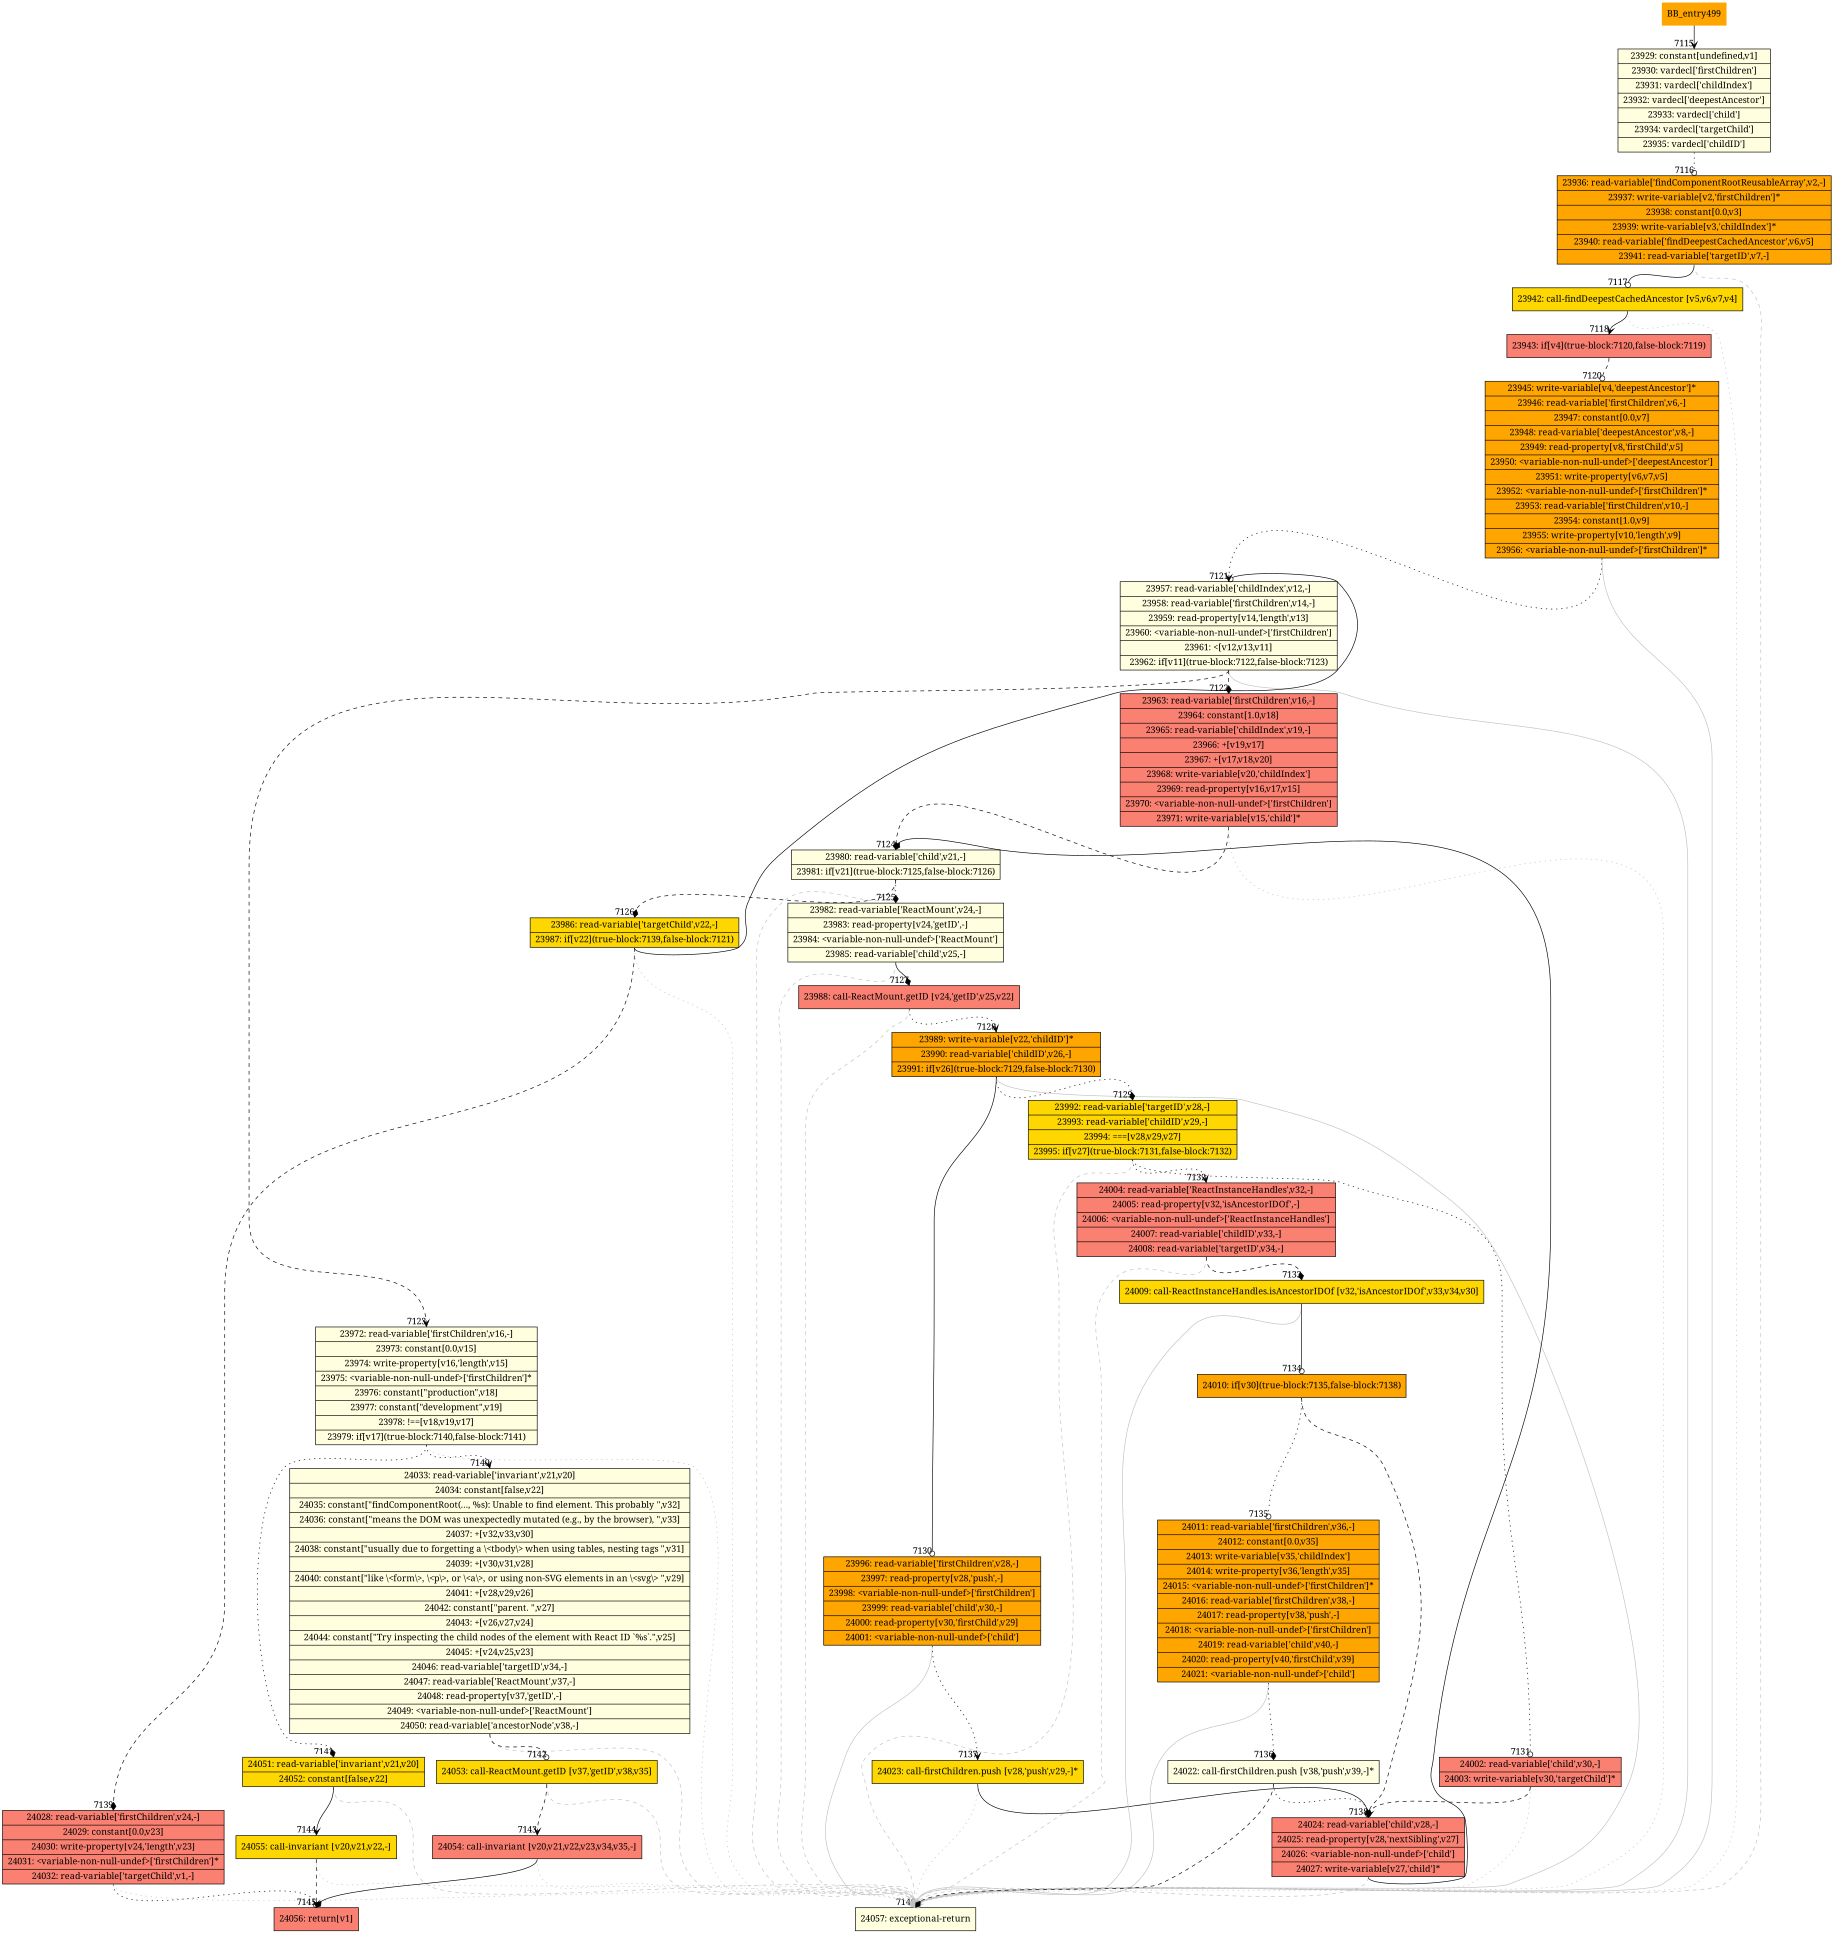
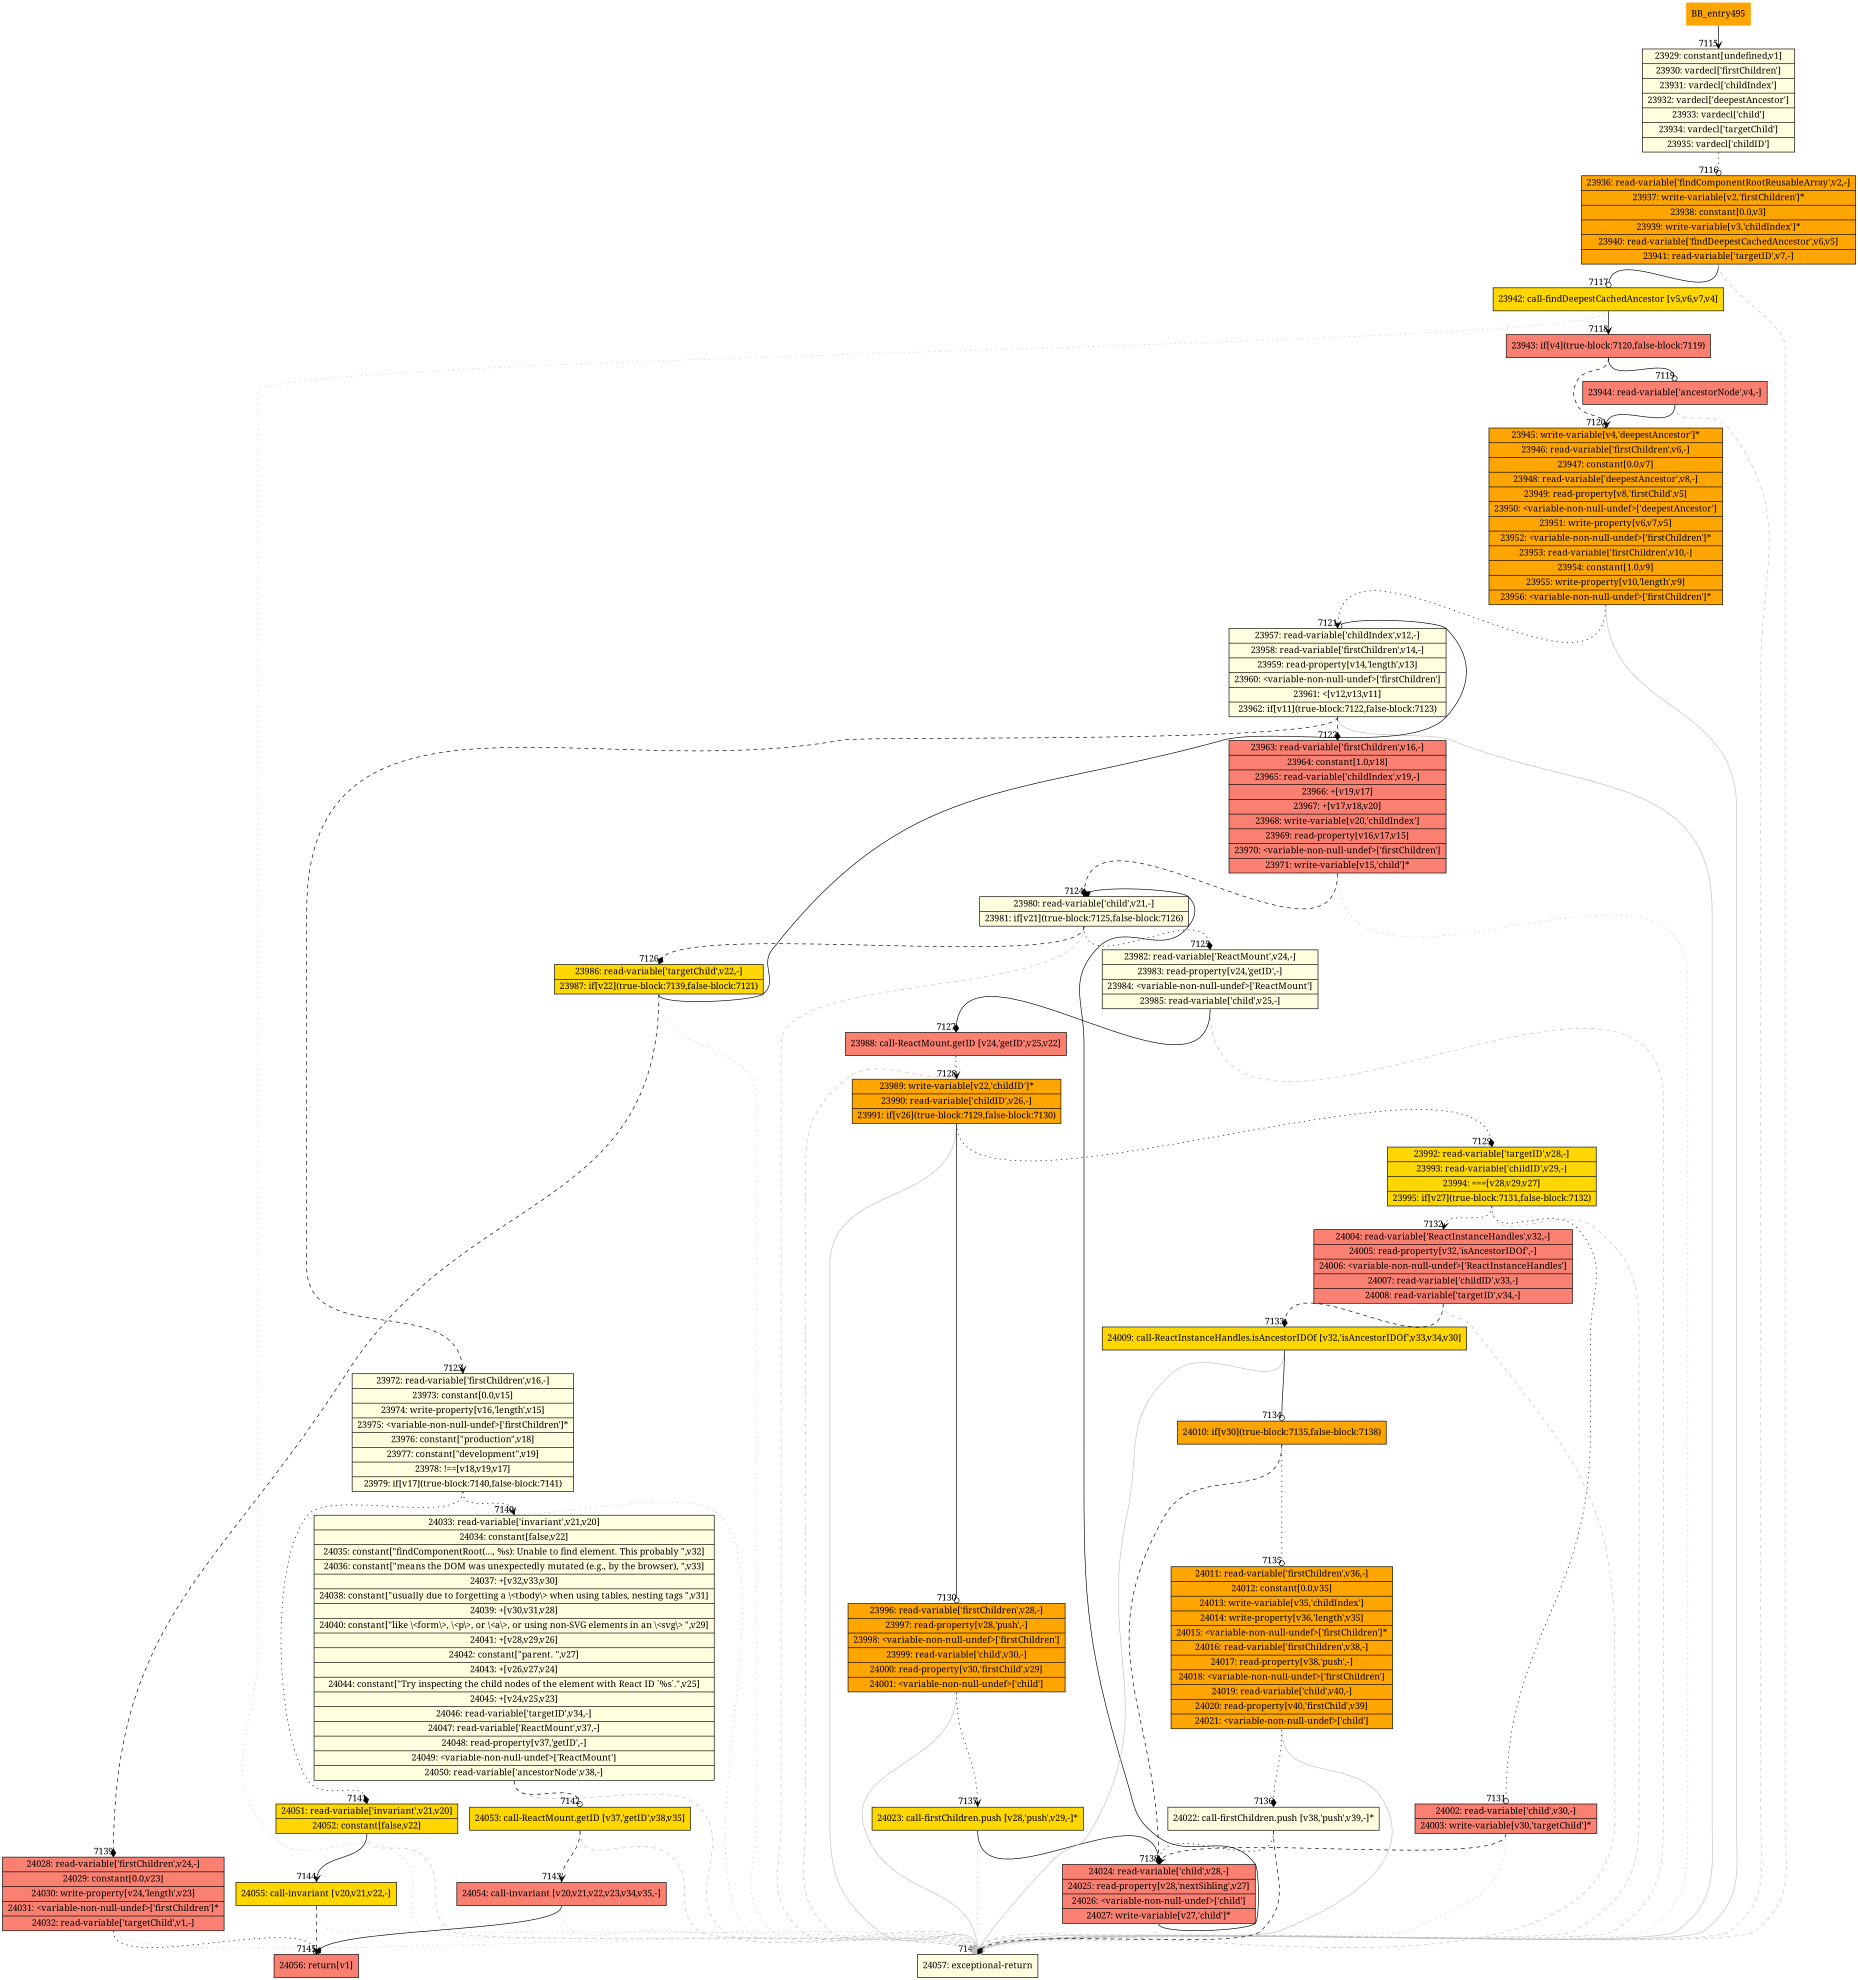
node "BB_entry499": label "BB_entry499" -> "BB_entry495"
node "23944: read-variable['ancestorNode',v4,-]": added
